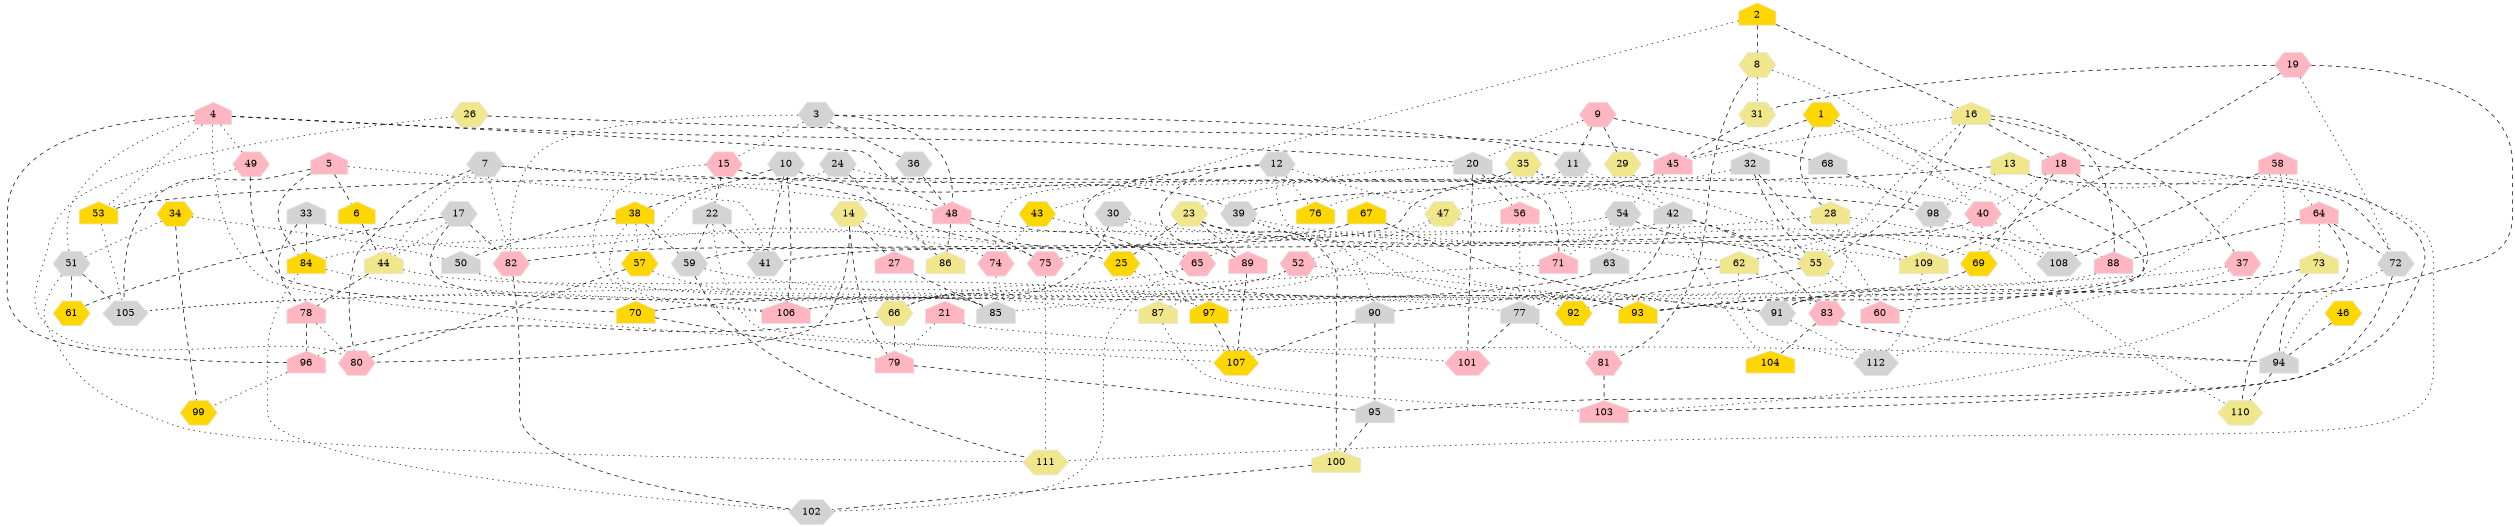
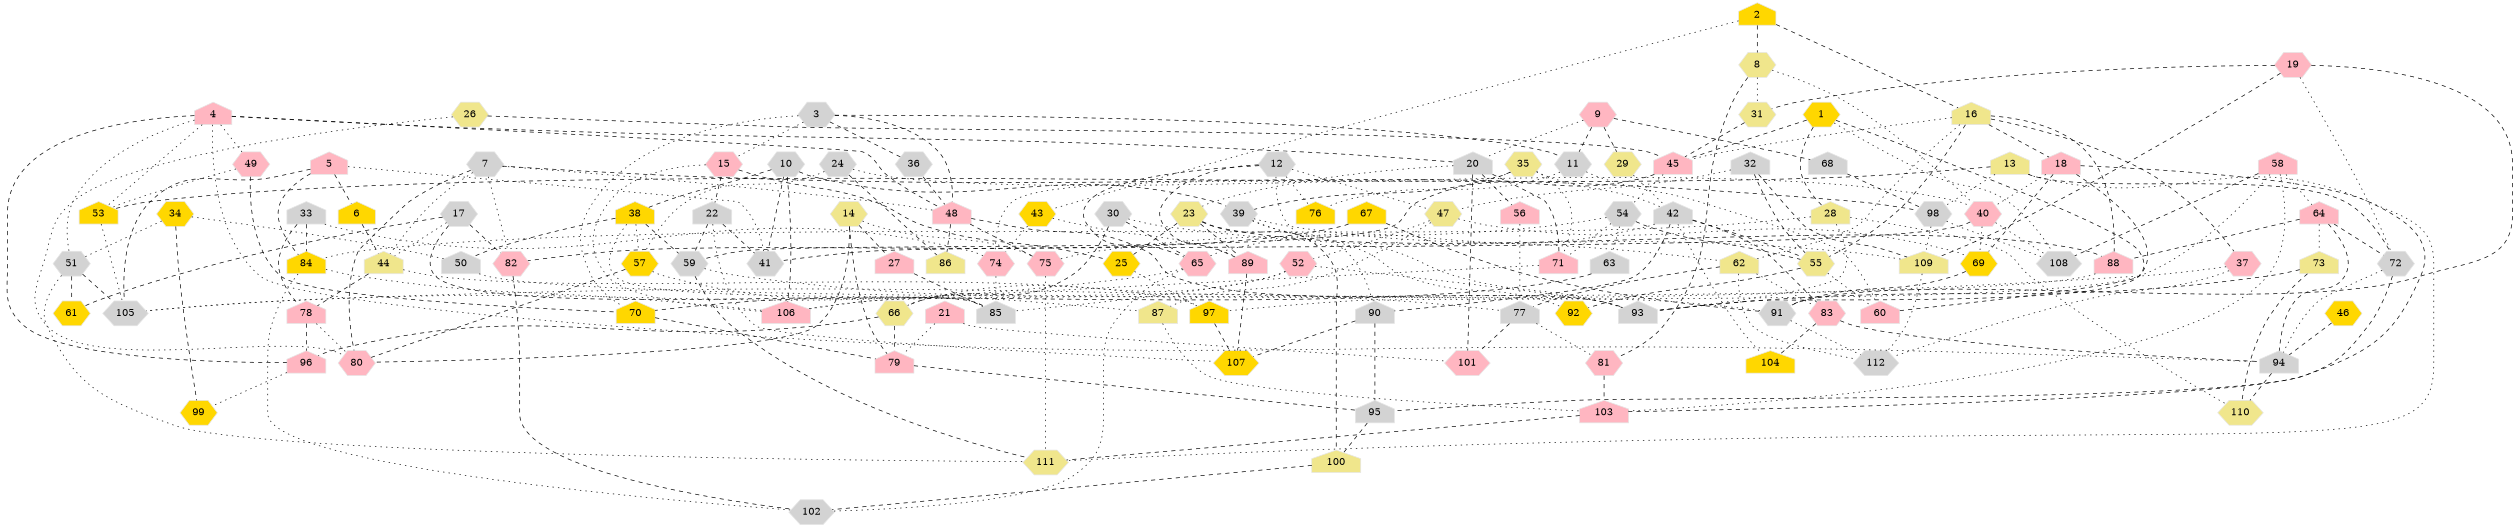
edge "3" -- "82": now "3" -- "70"
edge "30" -- "65": style dotted -> dashed
node "93": fillcolor gold -> lightgrey
edge "103" -- "111": added
